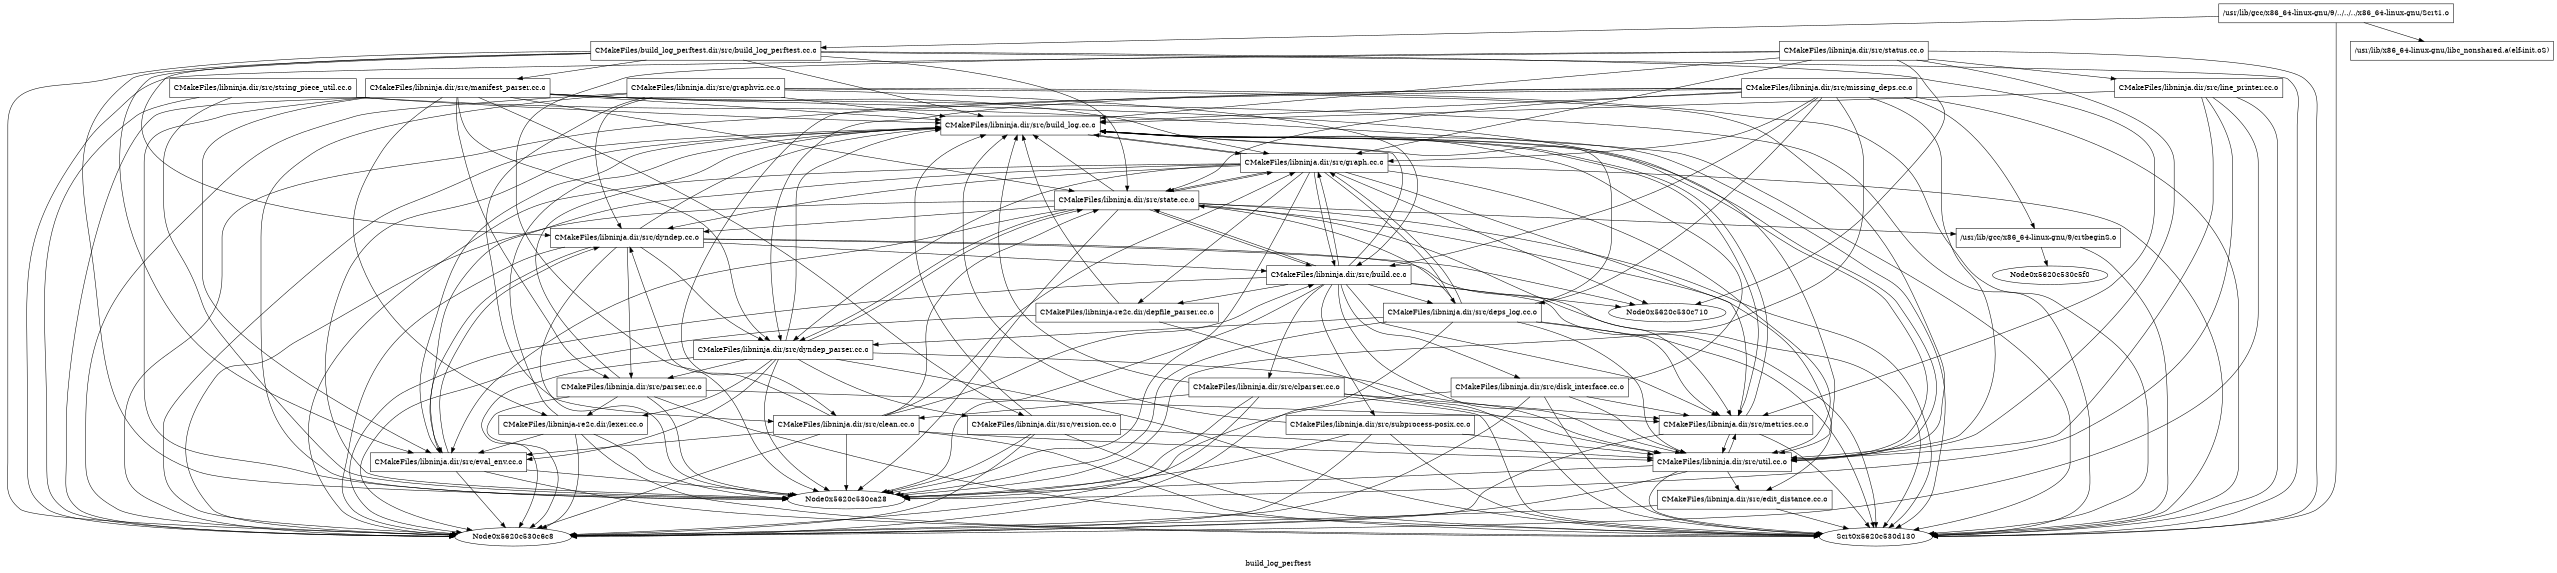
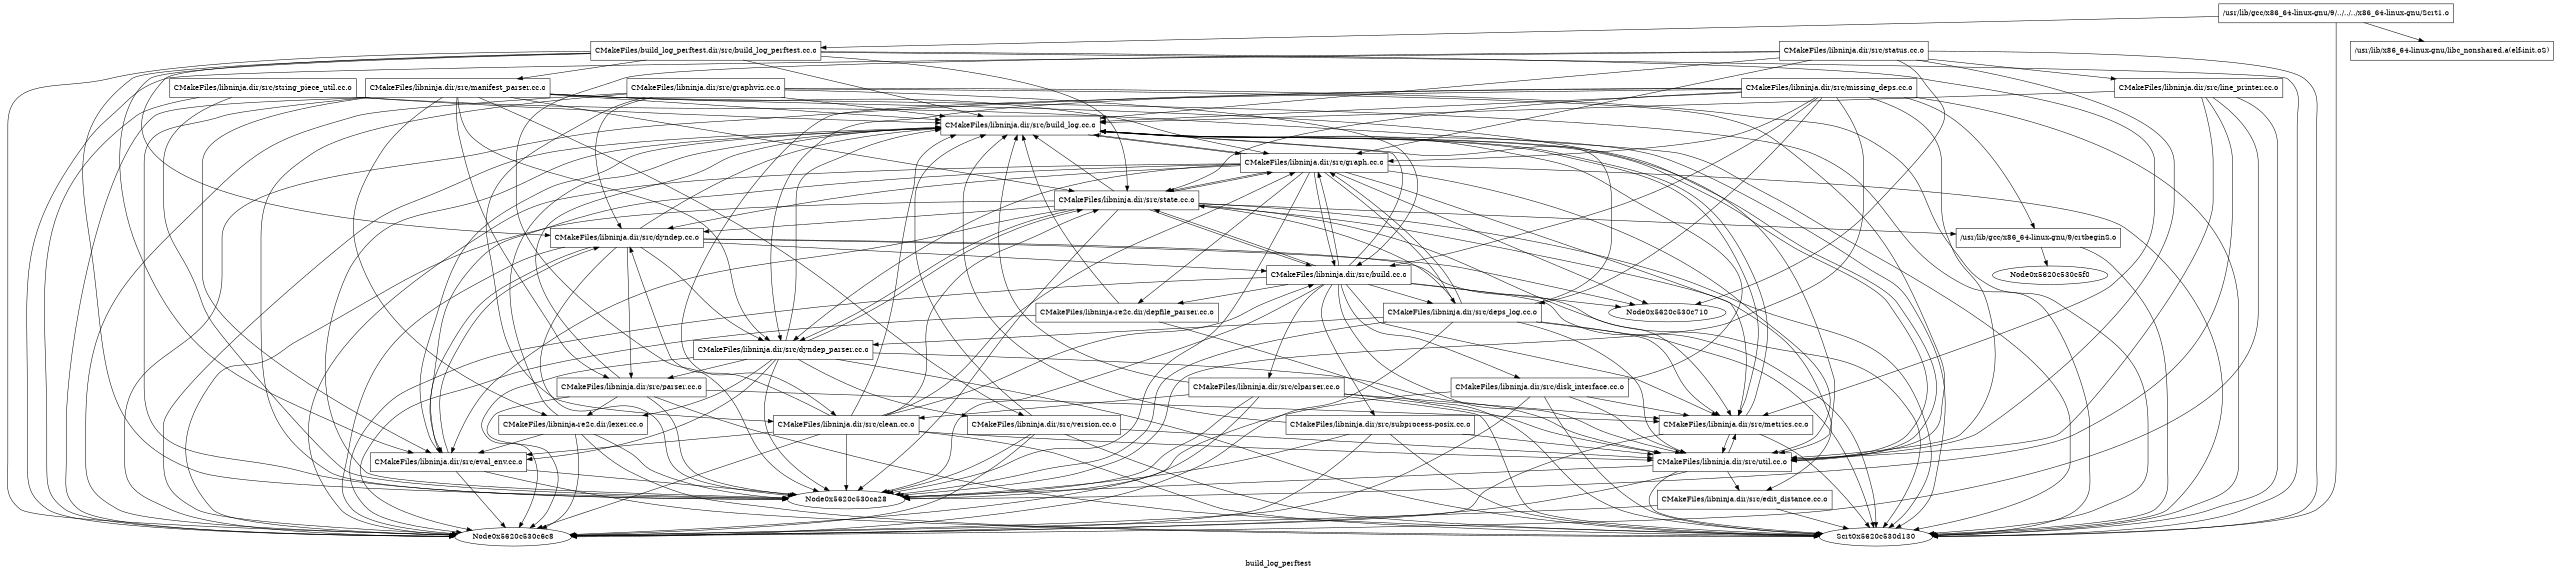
edge "CMakeFiles/libninja.dir/src/clean.cc.o" -> "CMakeFiles/libninja.dir/src/build_log.cc.o": added
